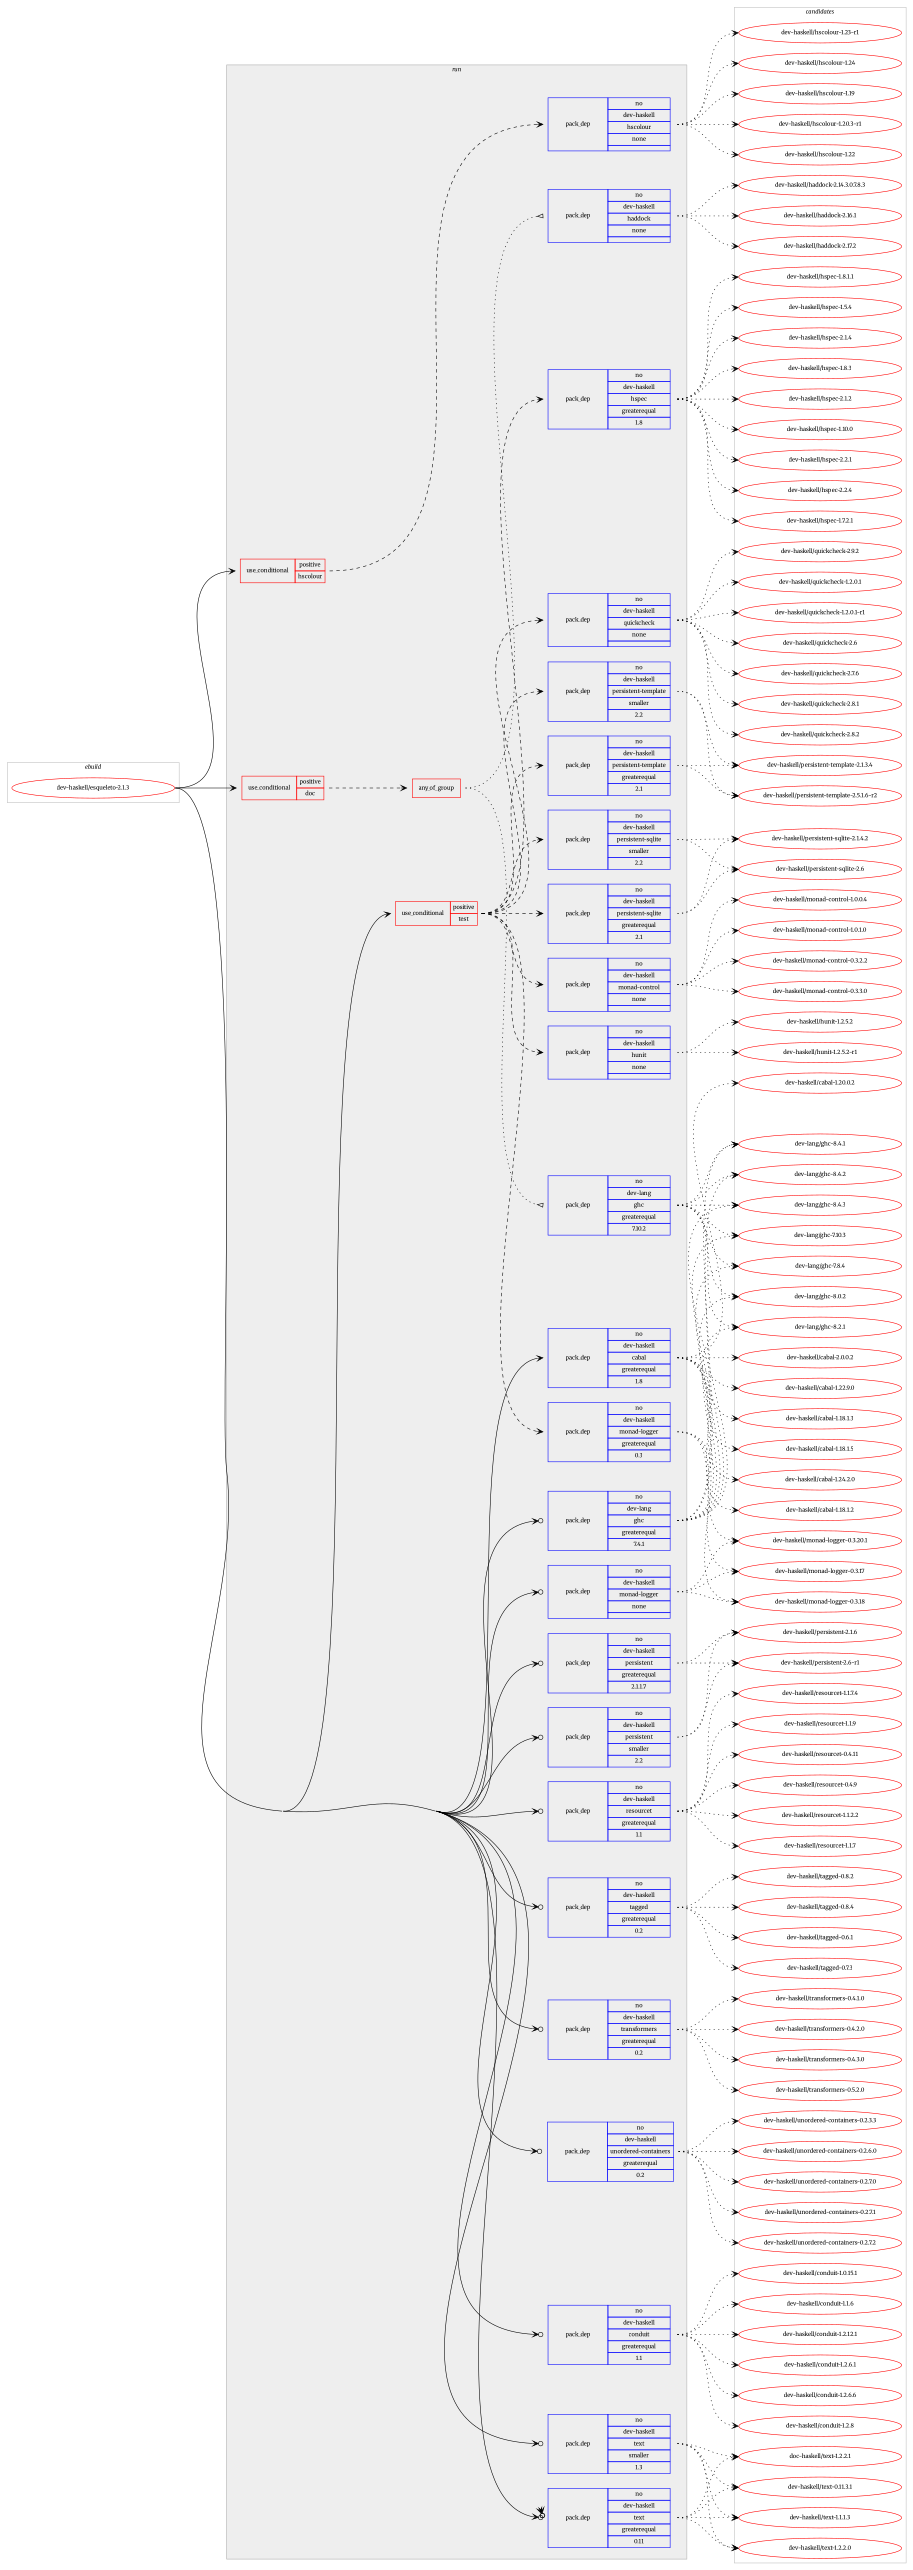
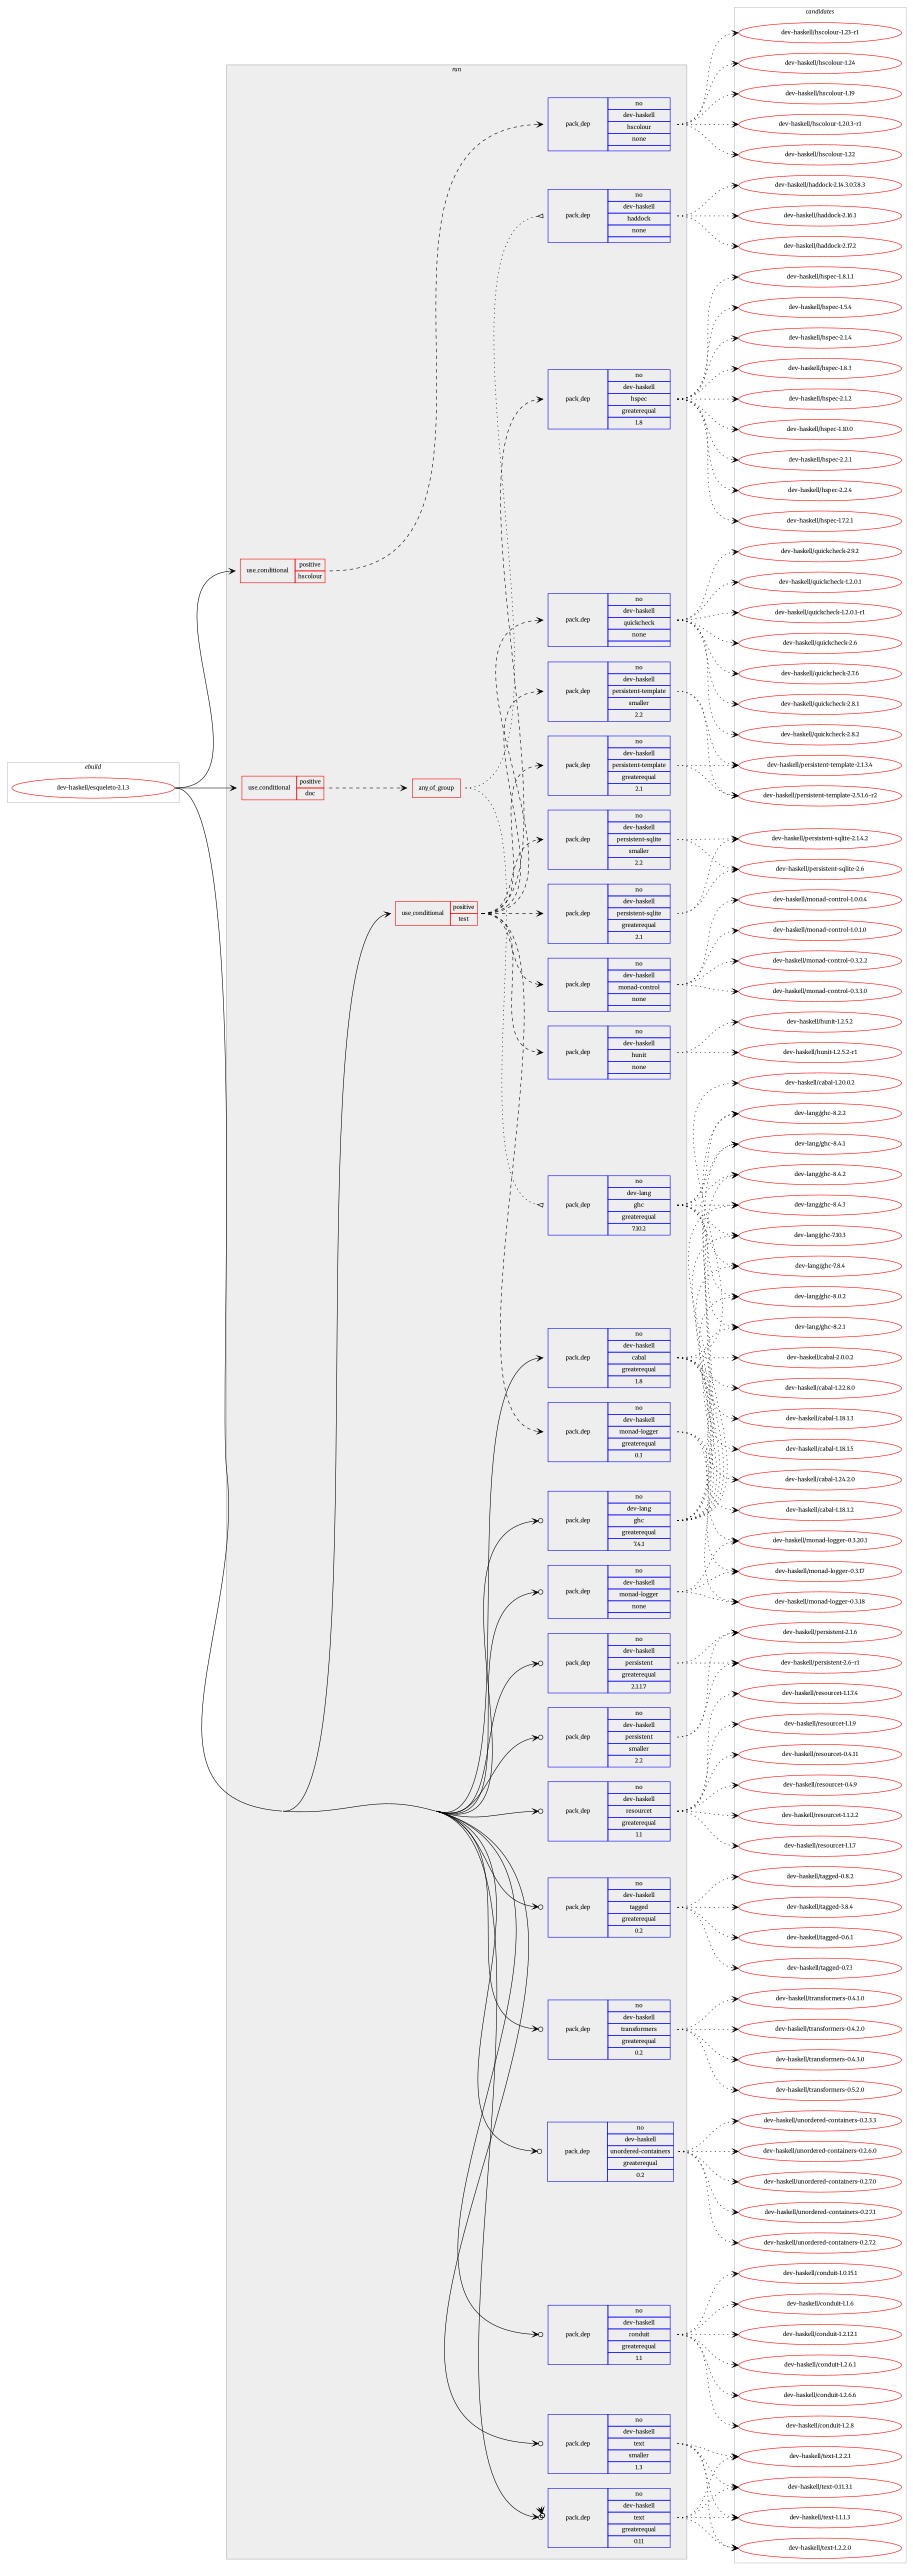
node "dev-lang/ghc-8.2.2": added
node "dev-haskell/cabal-1.22.9.0": label "dev-haskell/cabal-1.22.9.0" -> "dev-haskell/cabal-1.22.8.0"
node "dev-haskell/tagged-0.8.4": label "dev-haskell/tagged-0.8.4" -> "dev-haskell/tagged-3.8.4"
node "doc-haskell/text-1.2.2.1": label "doc-haskell/text-1.2.2.1" -> "dev-haskell/text-1.2.2.1"
